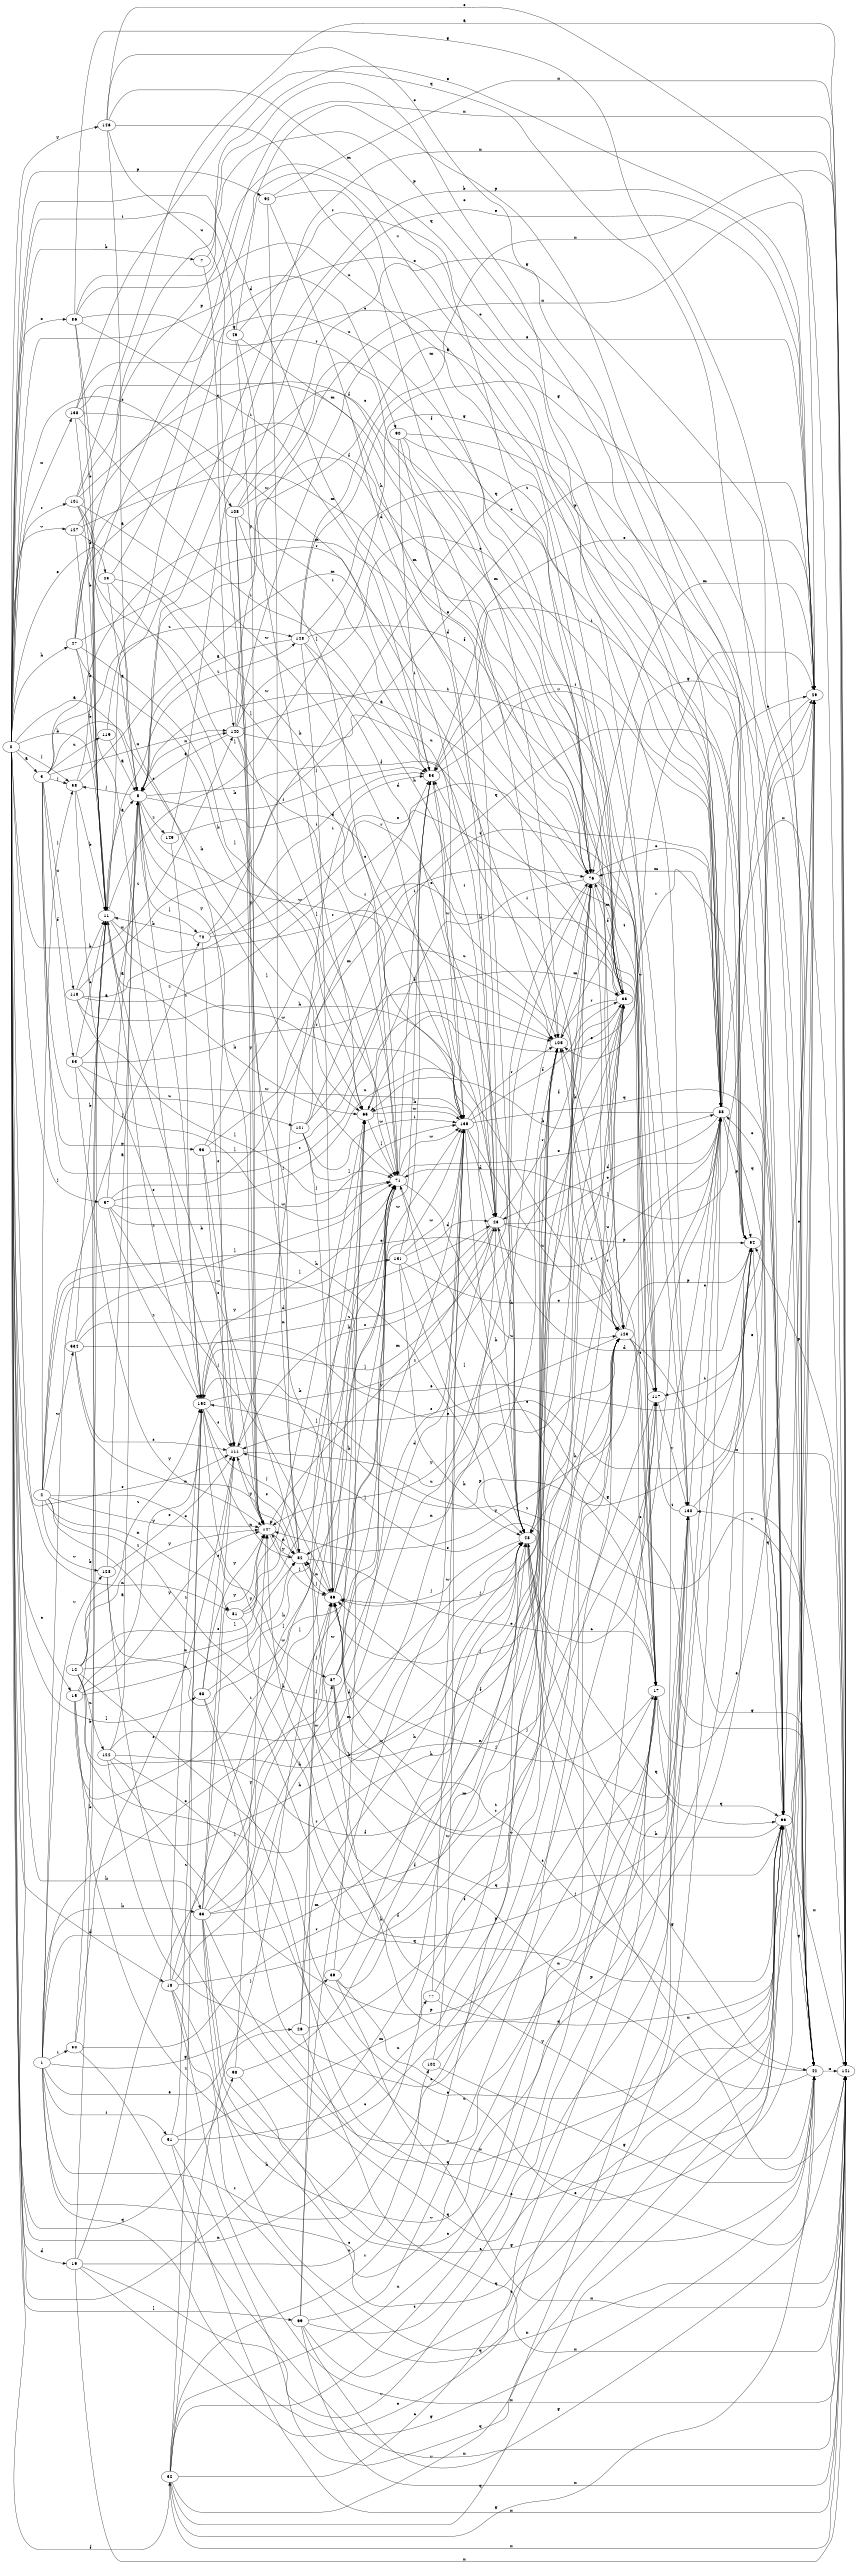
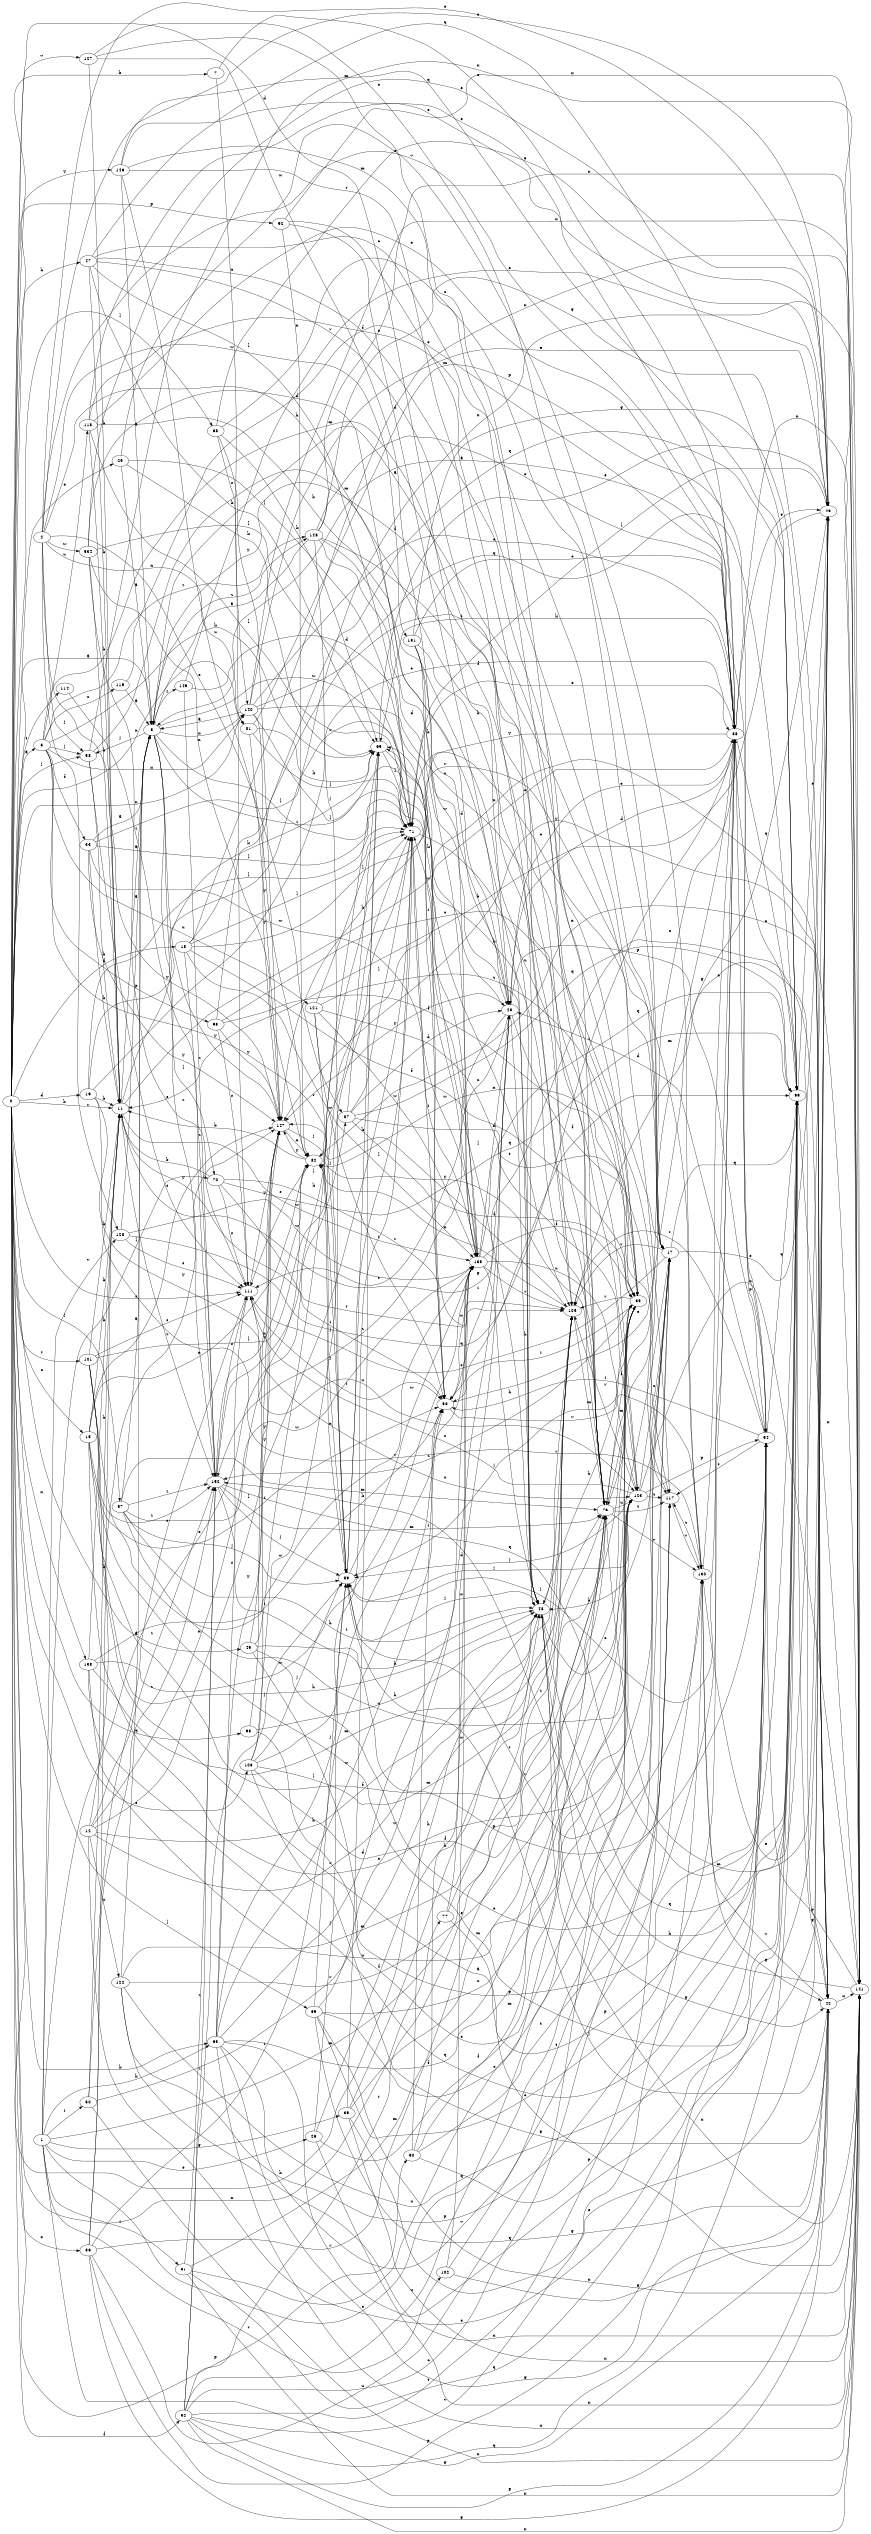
node "114": added
